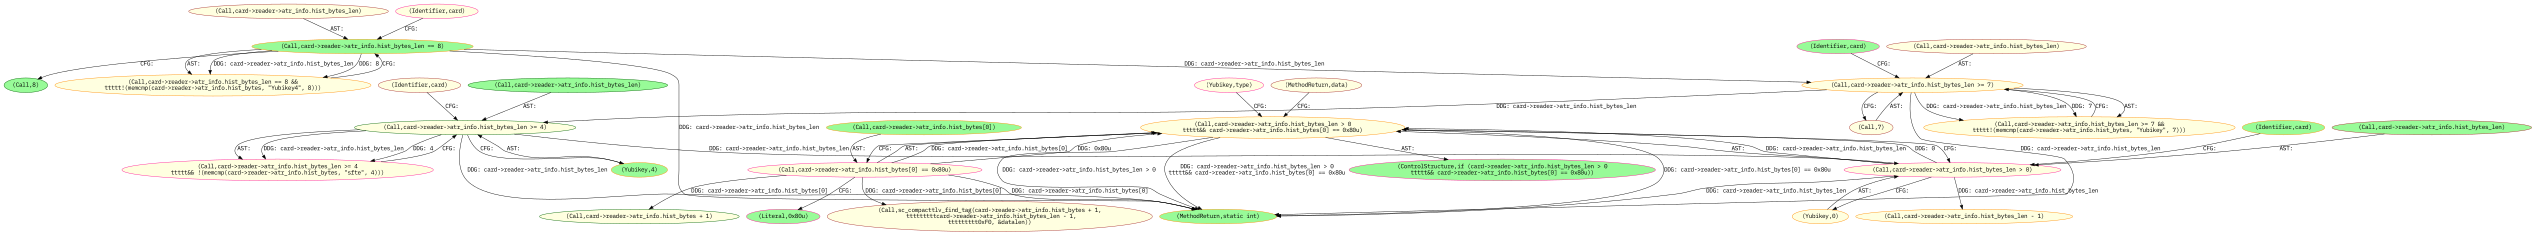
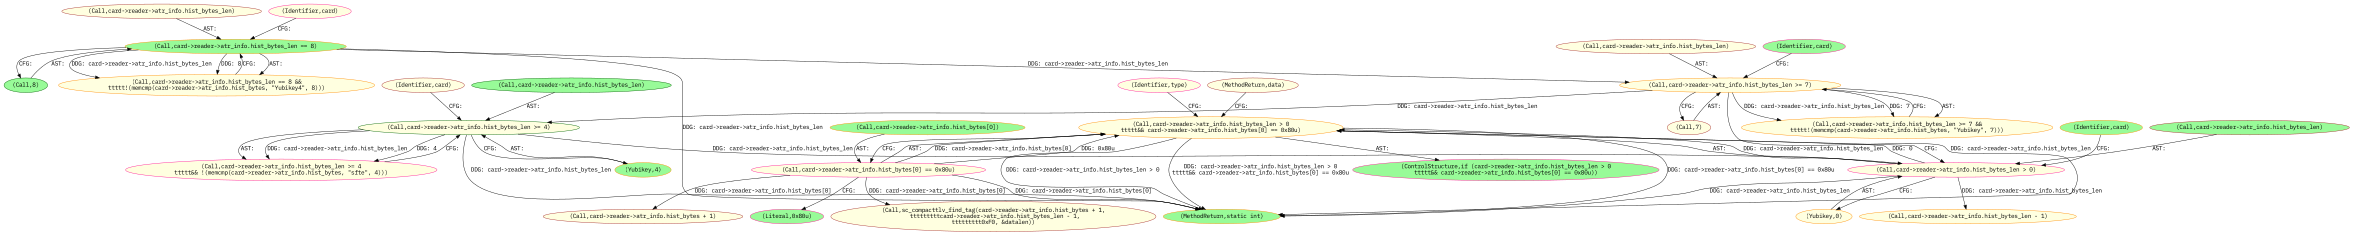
edge "(Call,8)" -> "(Call,card->reader->atr_info.hist_bytes_len == 8)": added, label "AST:"
node "(Yubikey,type)": label "(Yubikey,type)" -> "(Identifier,type)"
node "(Call,card->reader->atr_info.hist_bytes + 1)": color darkgreen -> brown
